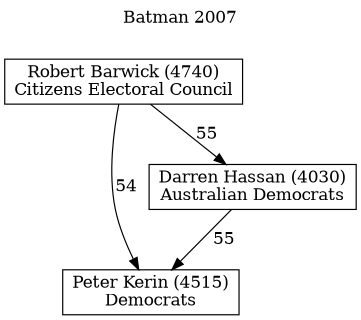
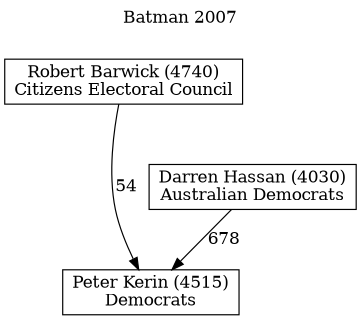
edge "Robert Barwick (4740) Citizens Electoral Council" -> "Darren Hassan (4030) Australian Democrats": removed, label "55"
edge "Darren Hassan (4030) Australian Democrats" -> "Peter Kerin (4515) Democrats": label "55" -> "678"
